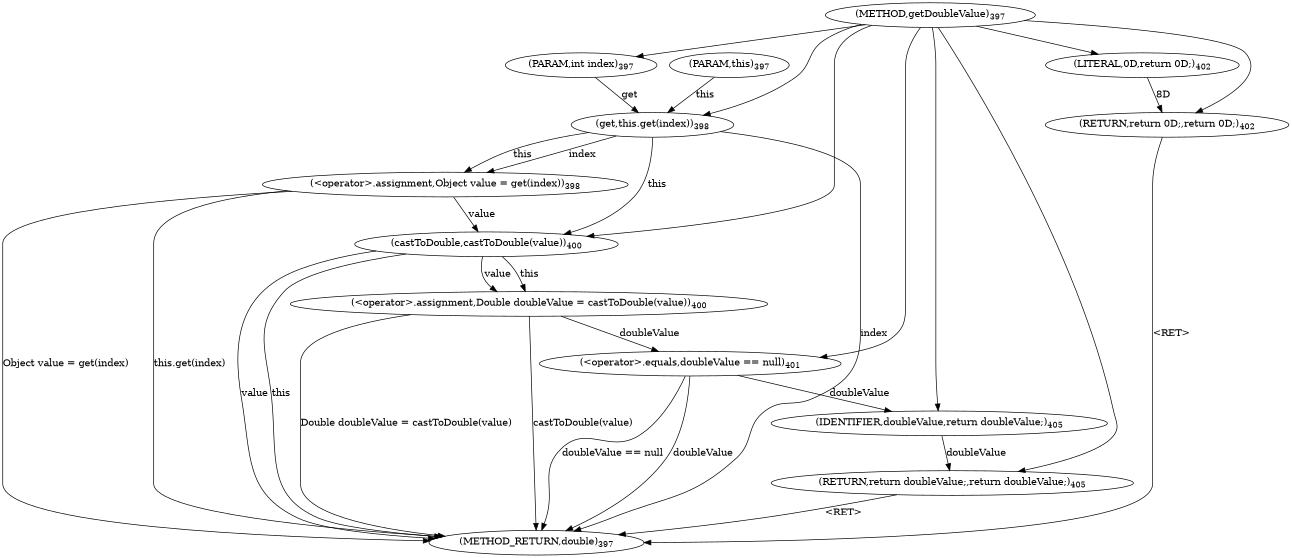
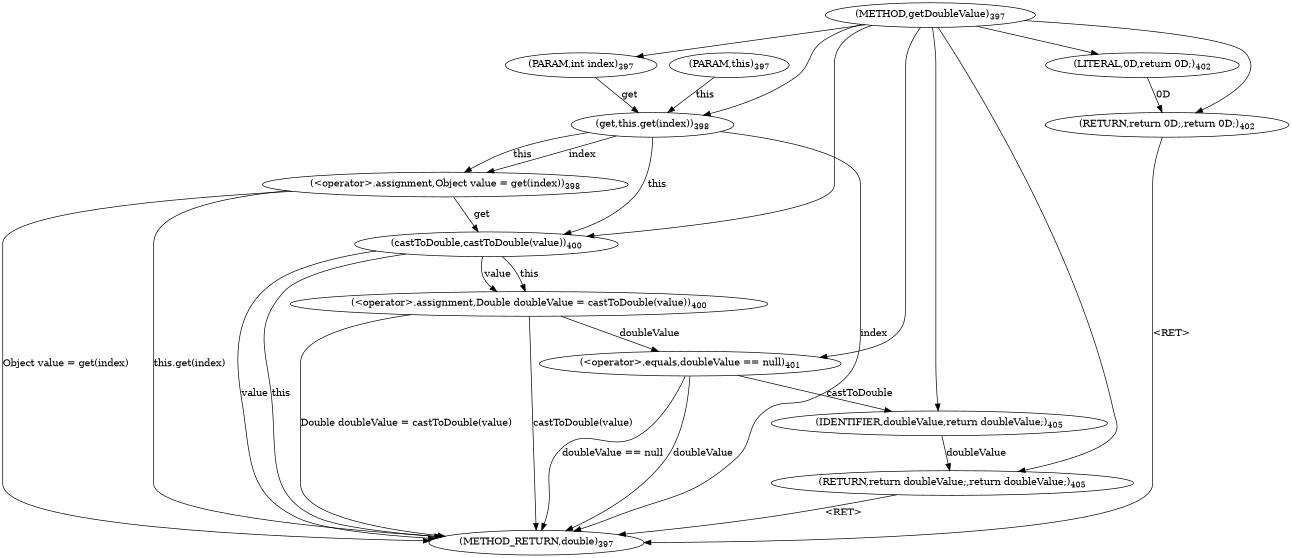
edge "(LITERAL,0D,return 0D;)" -> "(RETURN,return 0D;,return 0D;)": label "8D" -> "0D"
edge "(<operator>.assignment,Object value = get(index))" -> "(castToDouble,castToDouble(value))": label "value" -> "get"
edge "(<operator>.equals,doubleValue == null)" -> "(IDENTIFIER,doubleValue,return doubleValue;)": label "doubleValue" -> "castToDouble"
